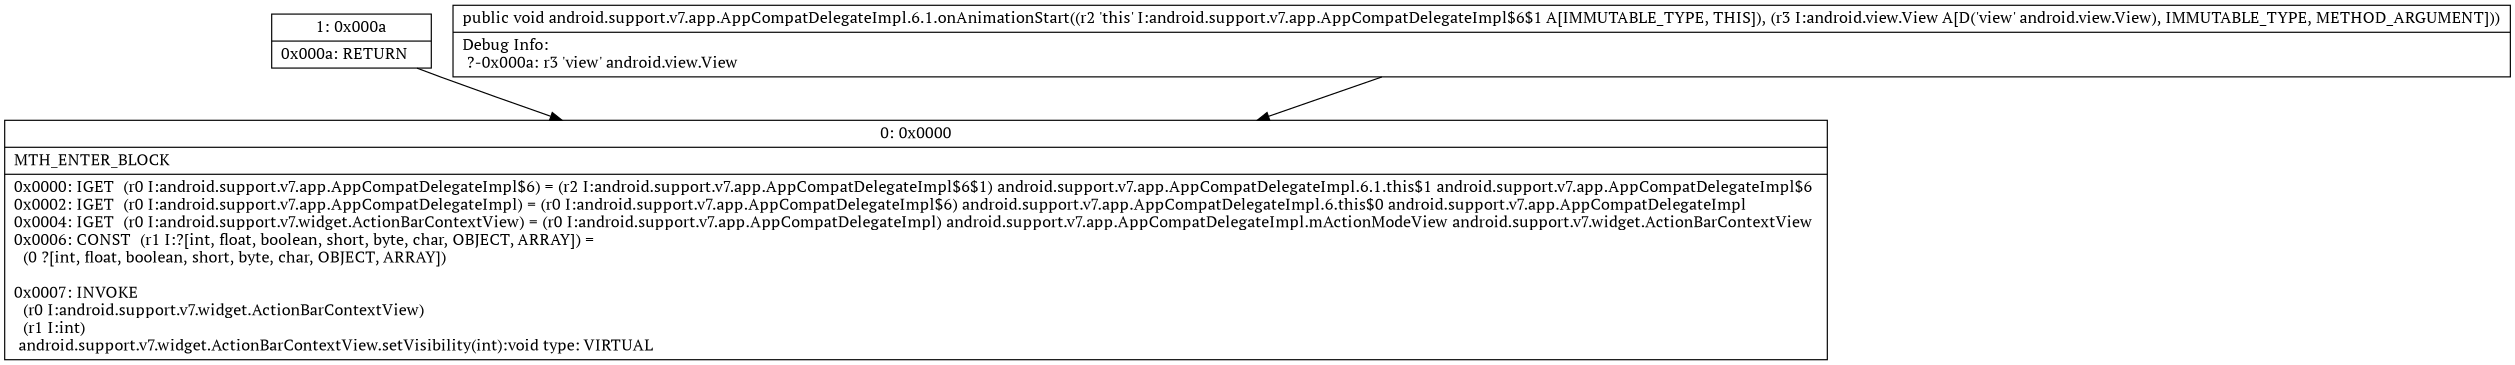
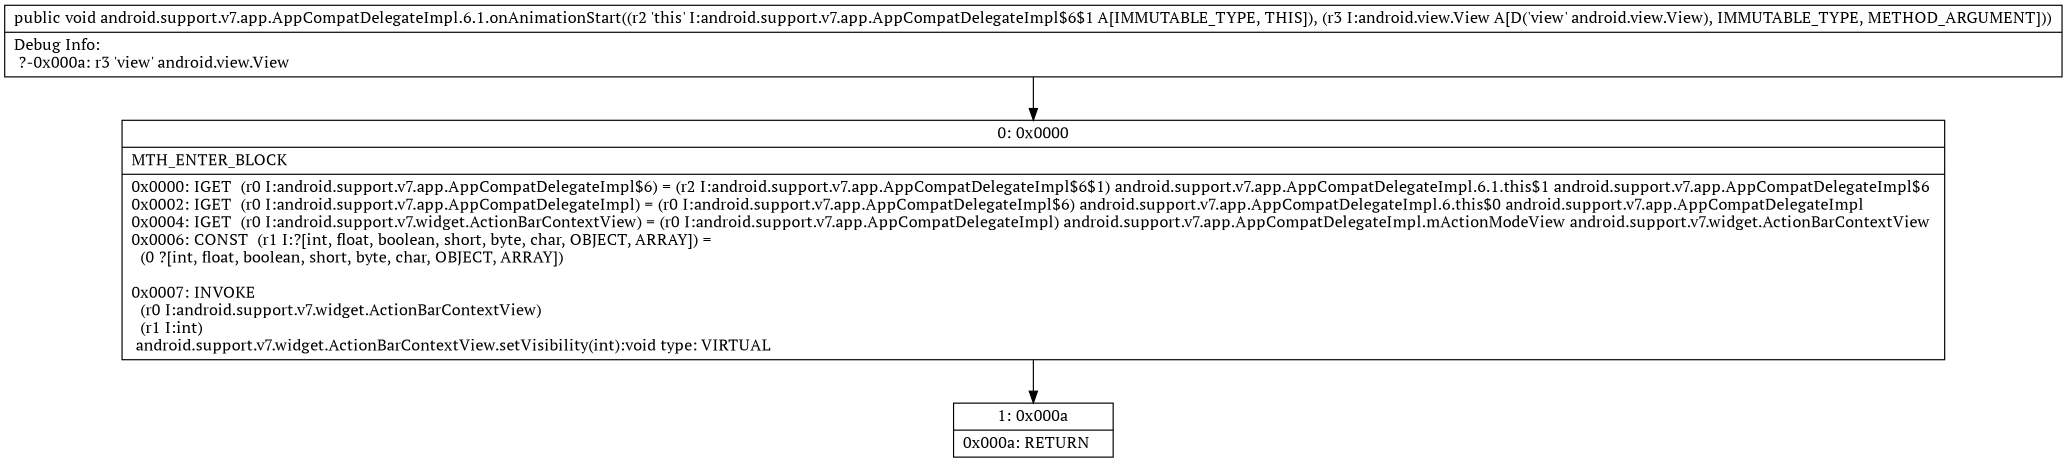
edge "1: 0x000a" -> "0: 0x0000": reversed
